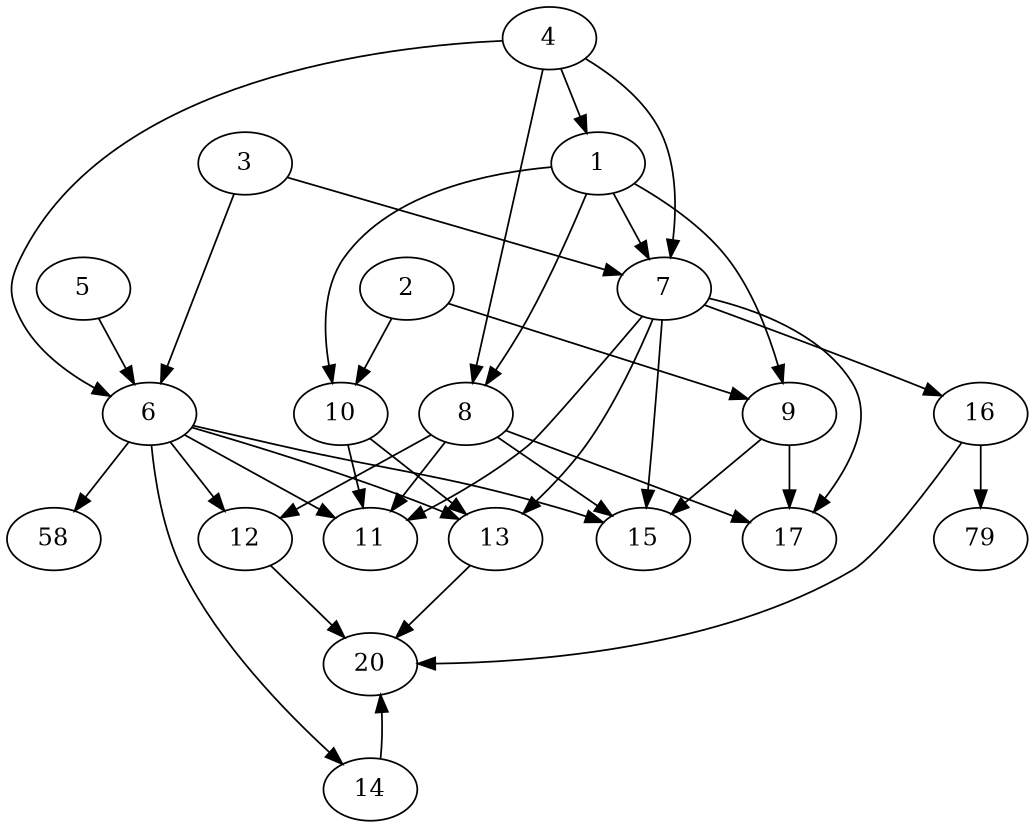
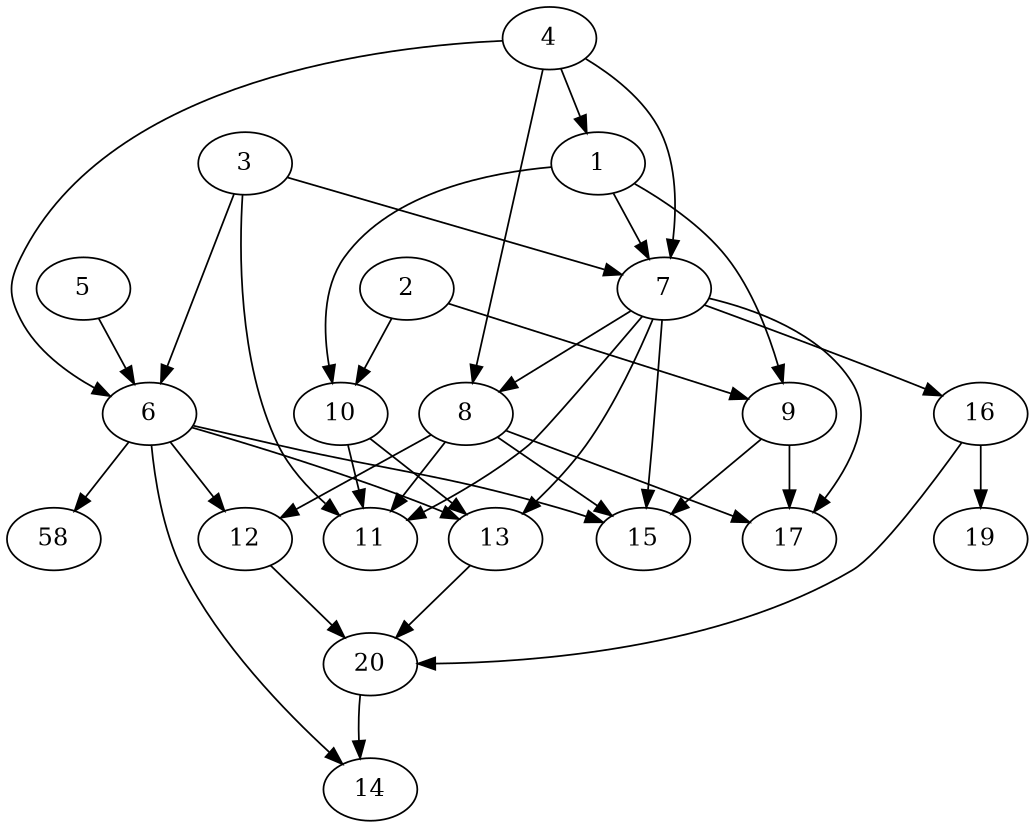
edge "1" -> "8": now "7" -> "8"
edge "6" -> "11": now "3" -> "11"
node "79": label "79" -> "19"
edge "14" -> "20": reversed
